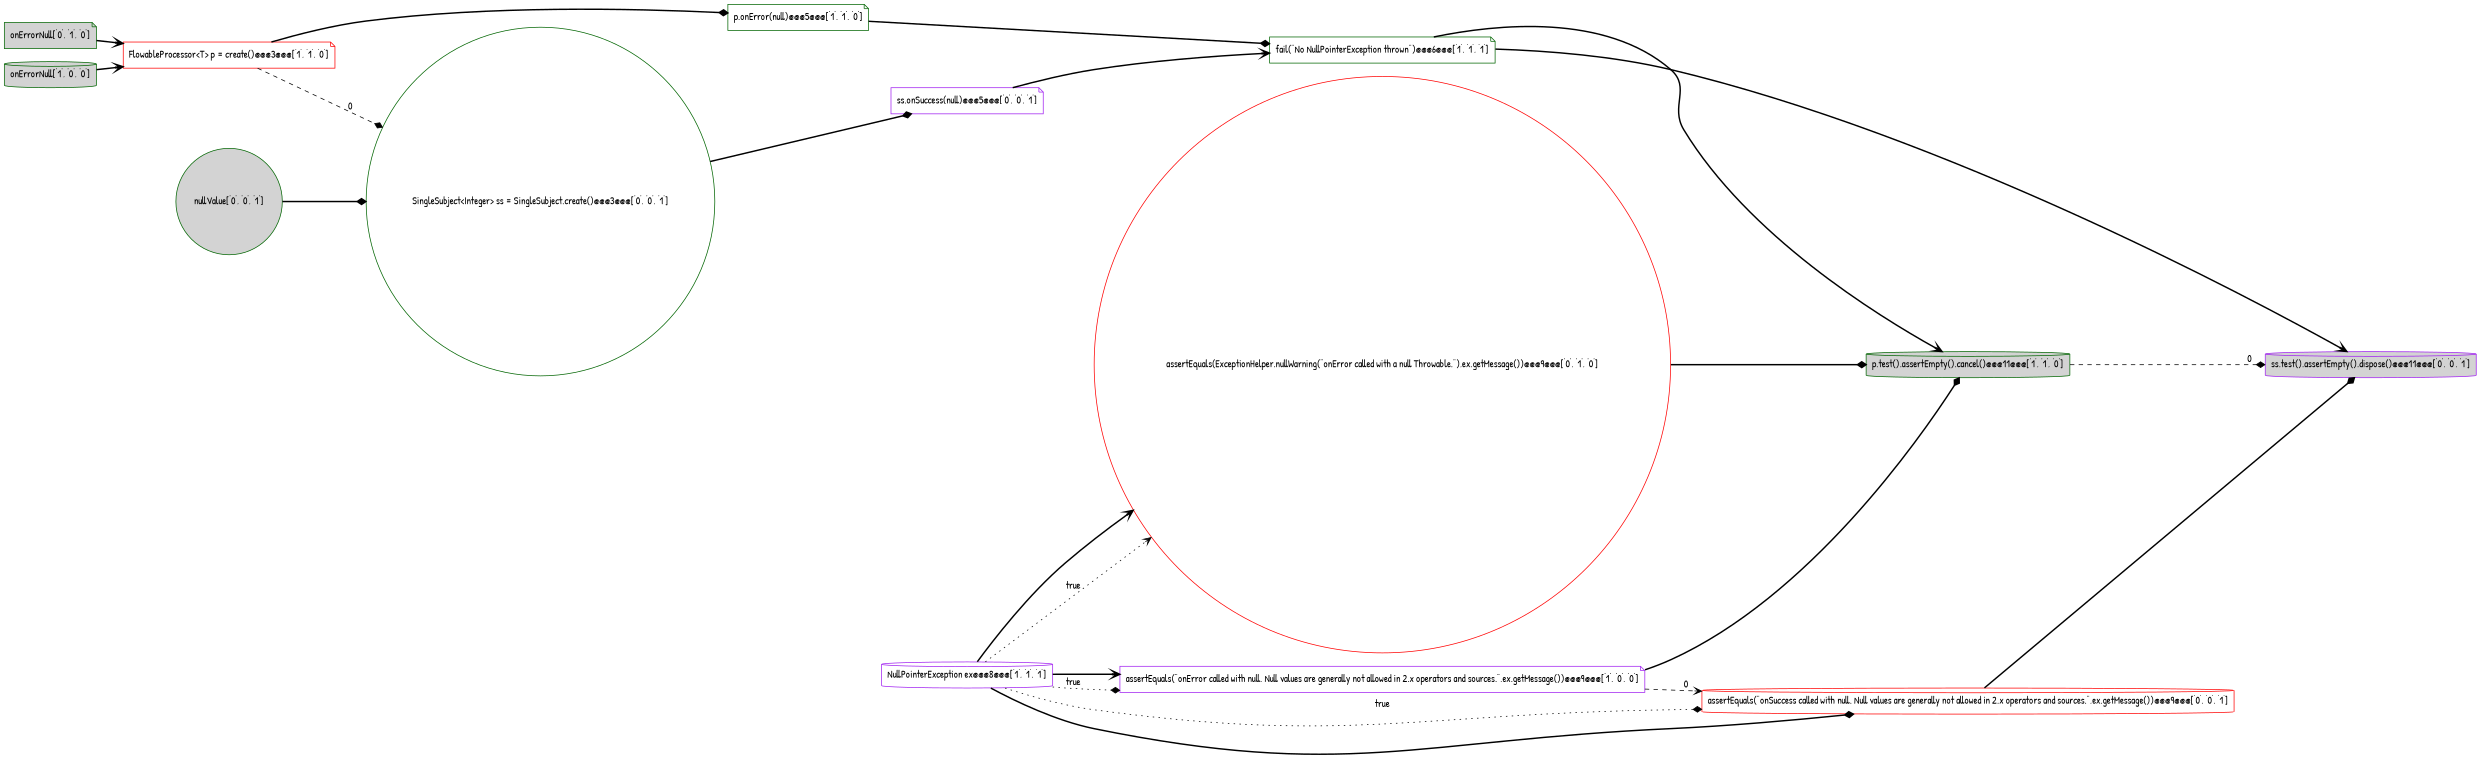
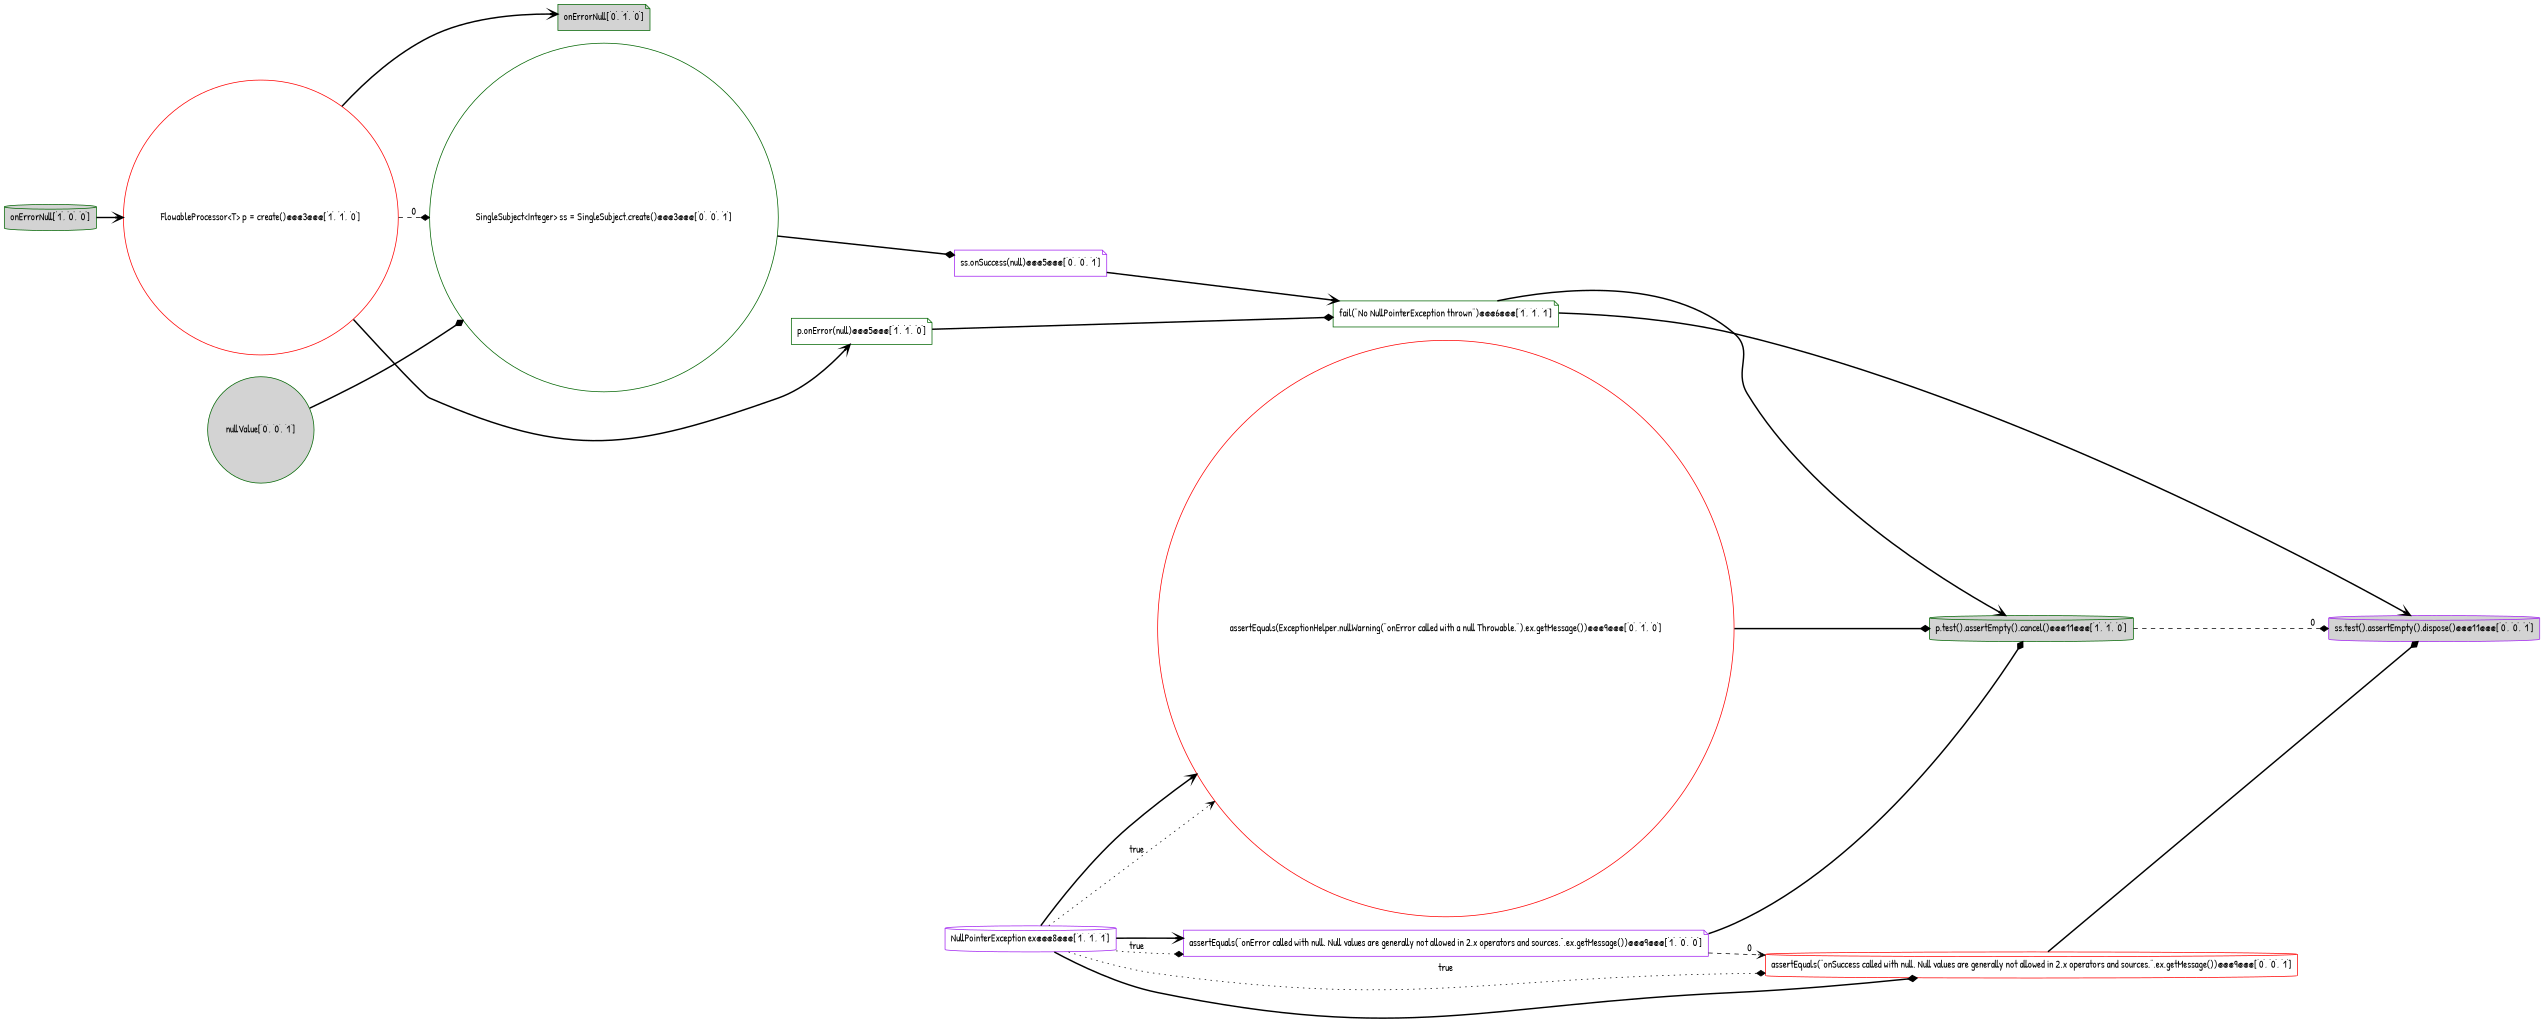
edge "FlowableProcessor<T> p = create()@@@3@@@['1', '1', '0']" -> "p.onError(null)@@@5@@@['1', '1', '0']": arrowhead diamond -> vee
edge "onErrorNull['0', '1', '0']" -> "FlowableProcessor<T> p = create()@@@3@@@['1', '1', '0']": reversed
node "FlowableProcessor<T> p = create()@@@3@@@['1', '1', '0']": shape note -> circle
